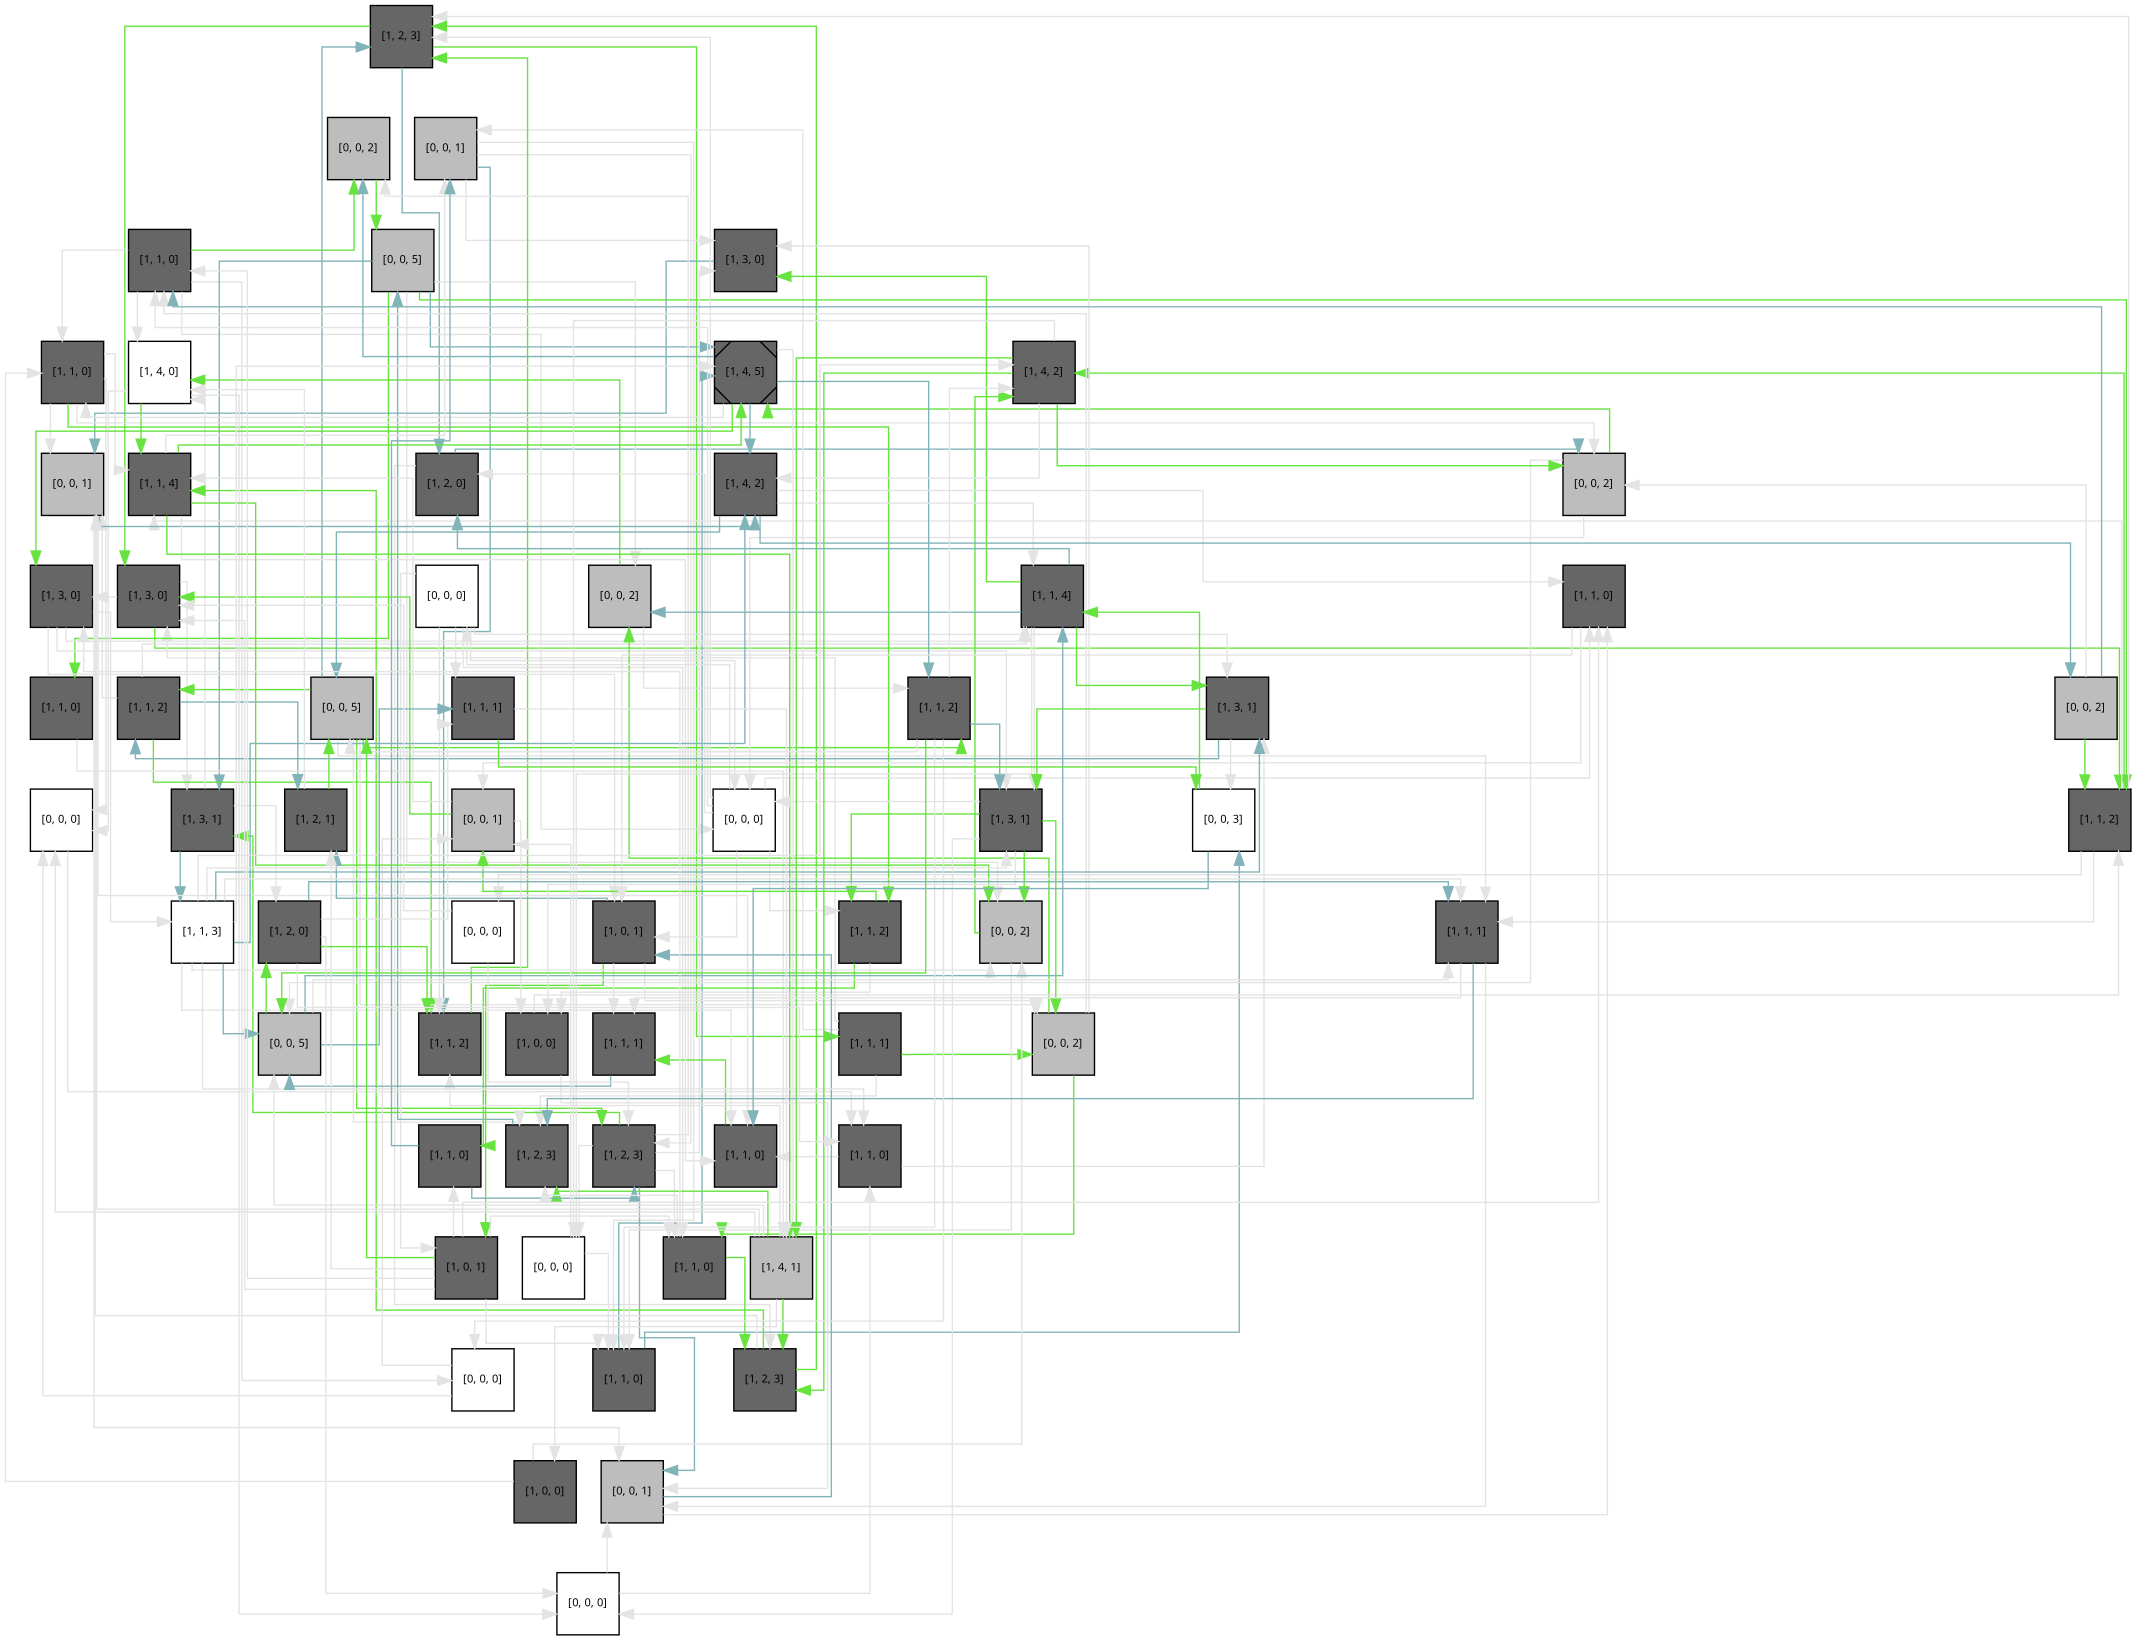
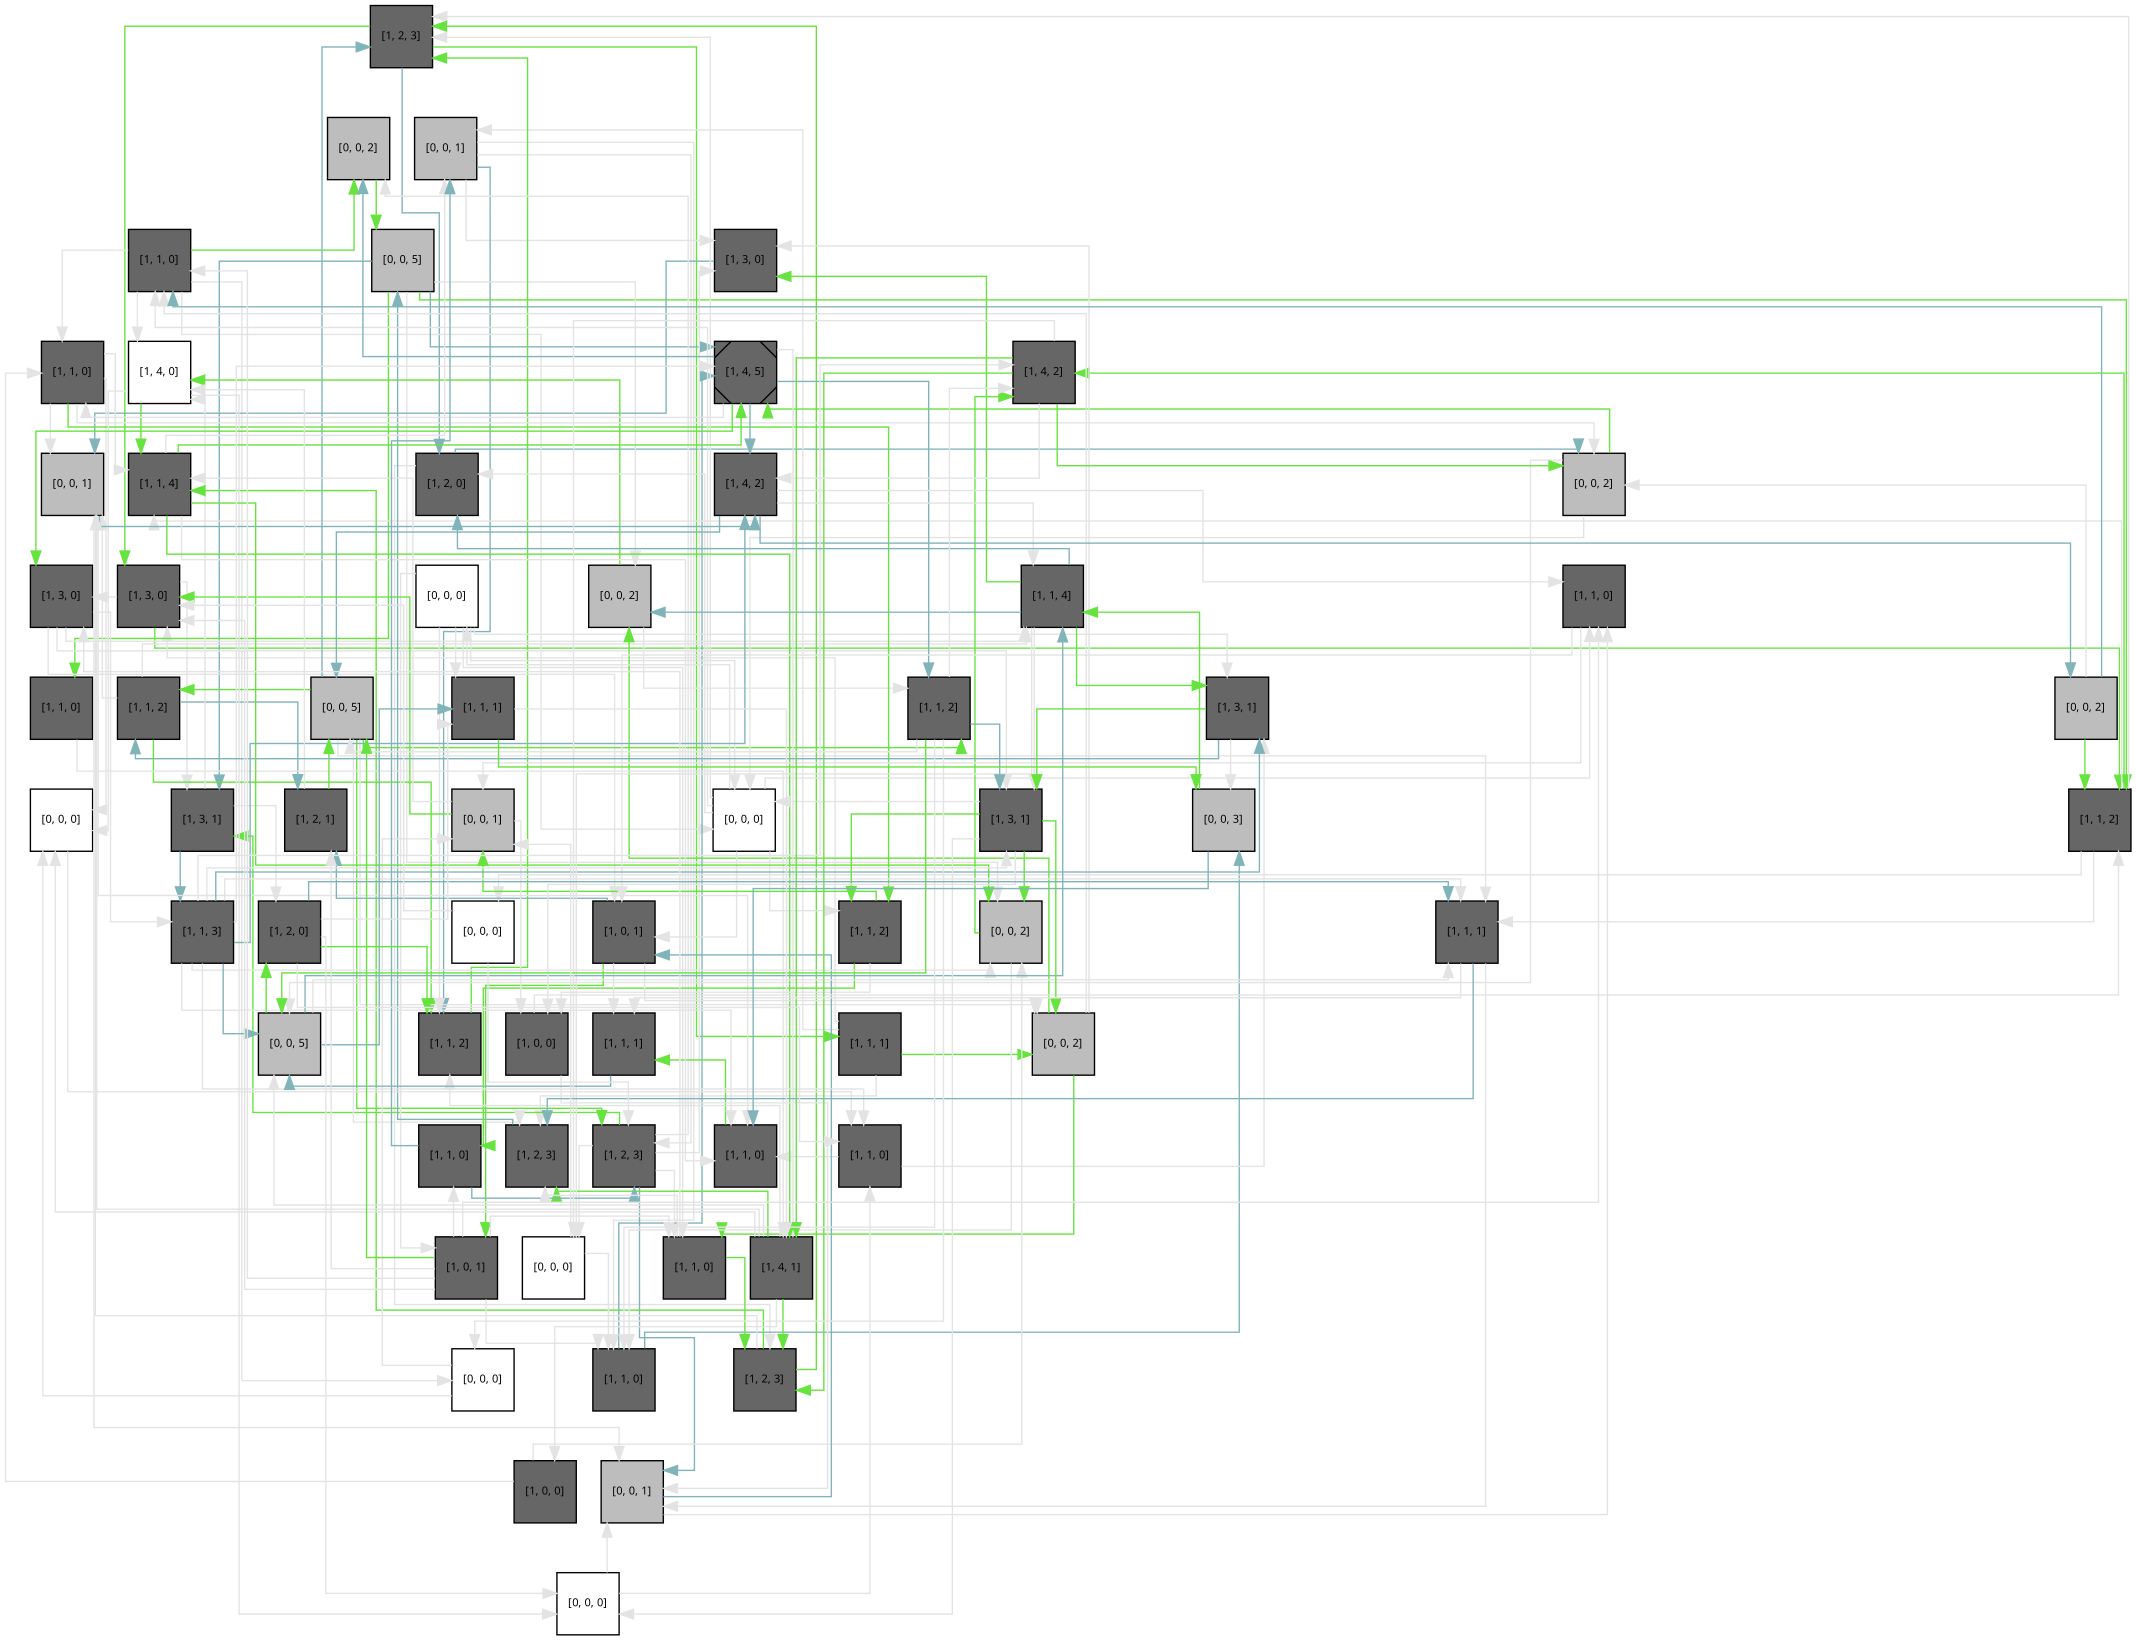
node "[0, 0, 3]": fillcolor #ffffff -> #bdbdbd
node "[1, 1, 3]": fillcolor #ffffff -> #666666
node "[1, 4, 1]": fillcolor #bdbdbd -> #666666
